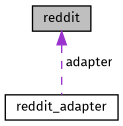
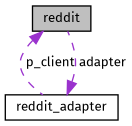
edge "reddit" -> "reddit_adapter": added, label "adapter"
edge "reddit_adapter" -> "reddit": label " adapter" -> " p_client"
